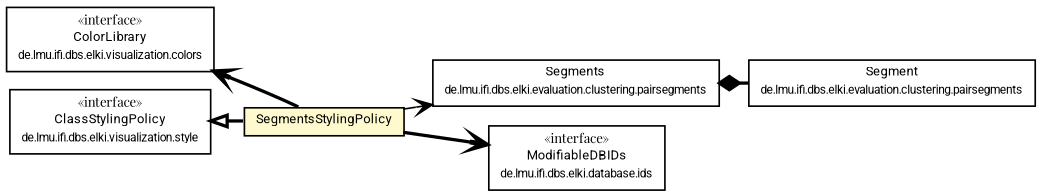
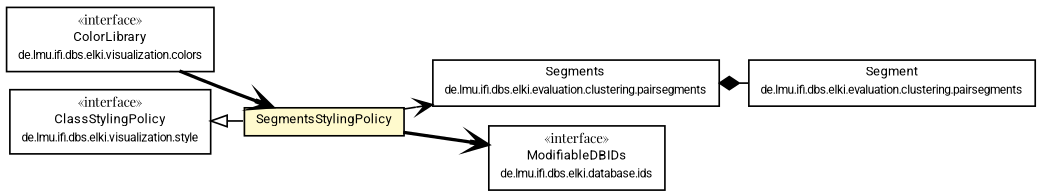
edge "Segment" -> "Segments": style bold -> solid
edge "SegmentsStylingPolicy" -> "ColorLibrary": reversed
edge "SegmentsStylingPolicy" -> "ClassStylingPolicy": style bold -> solid
